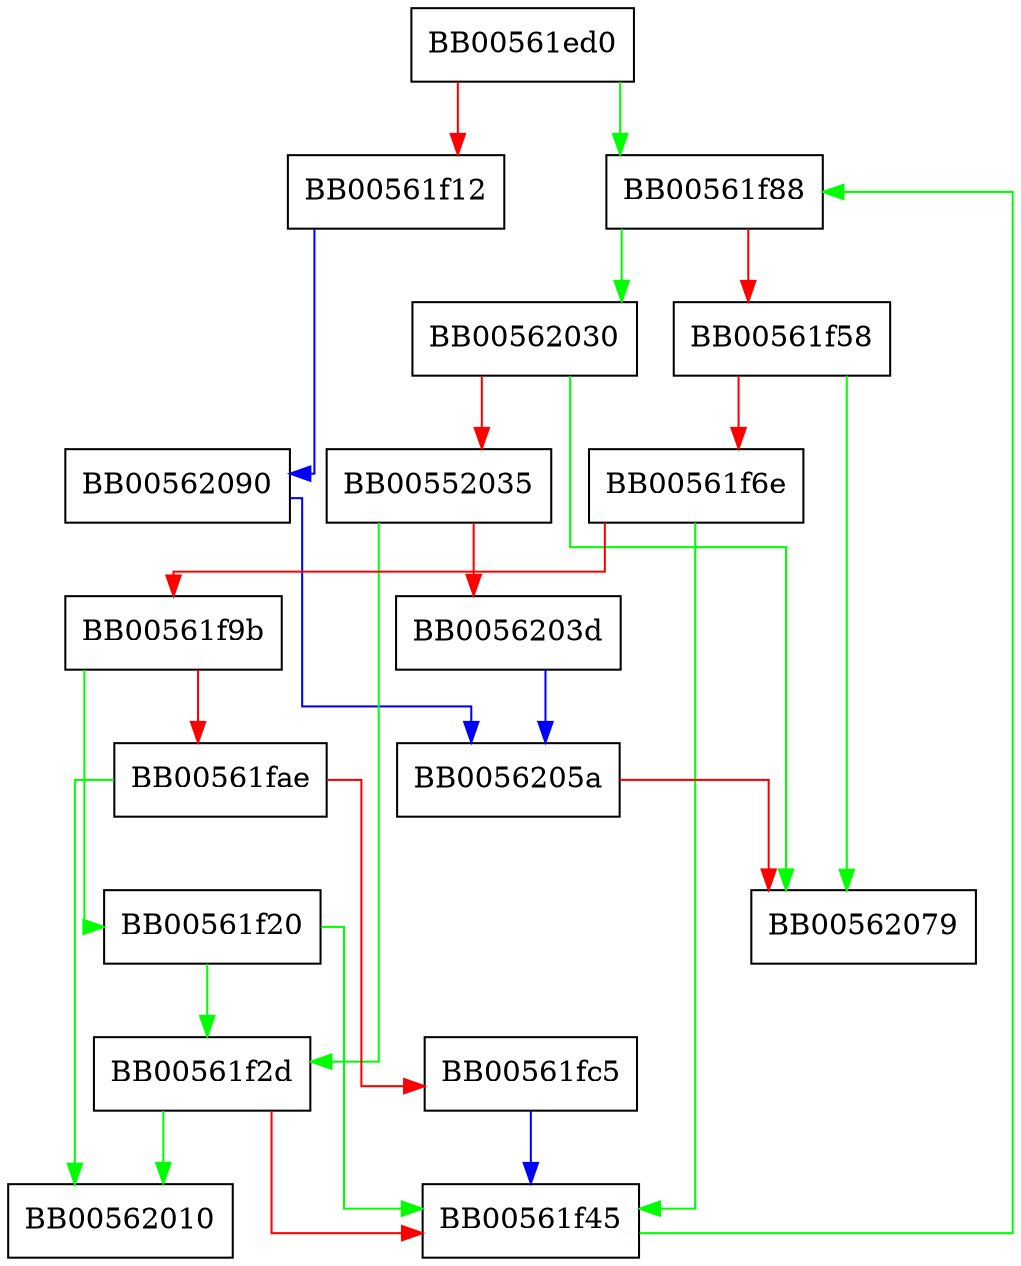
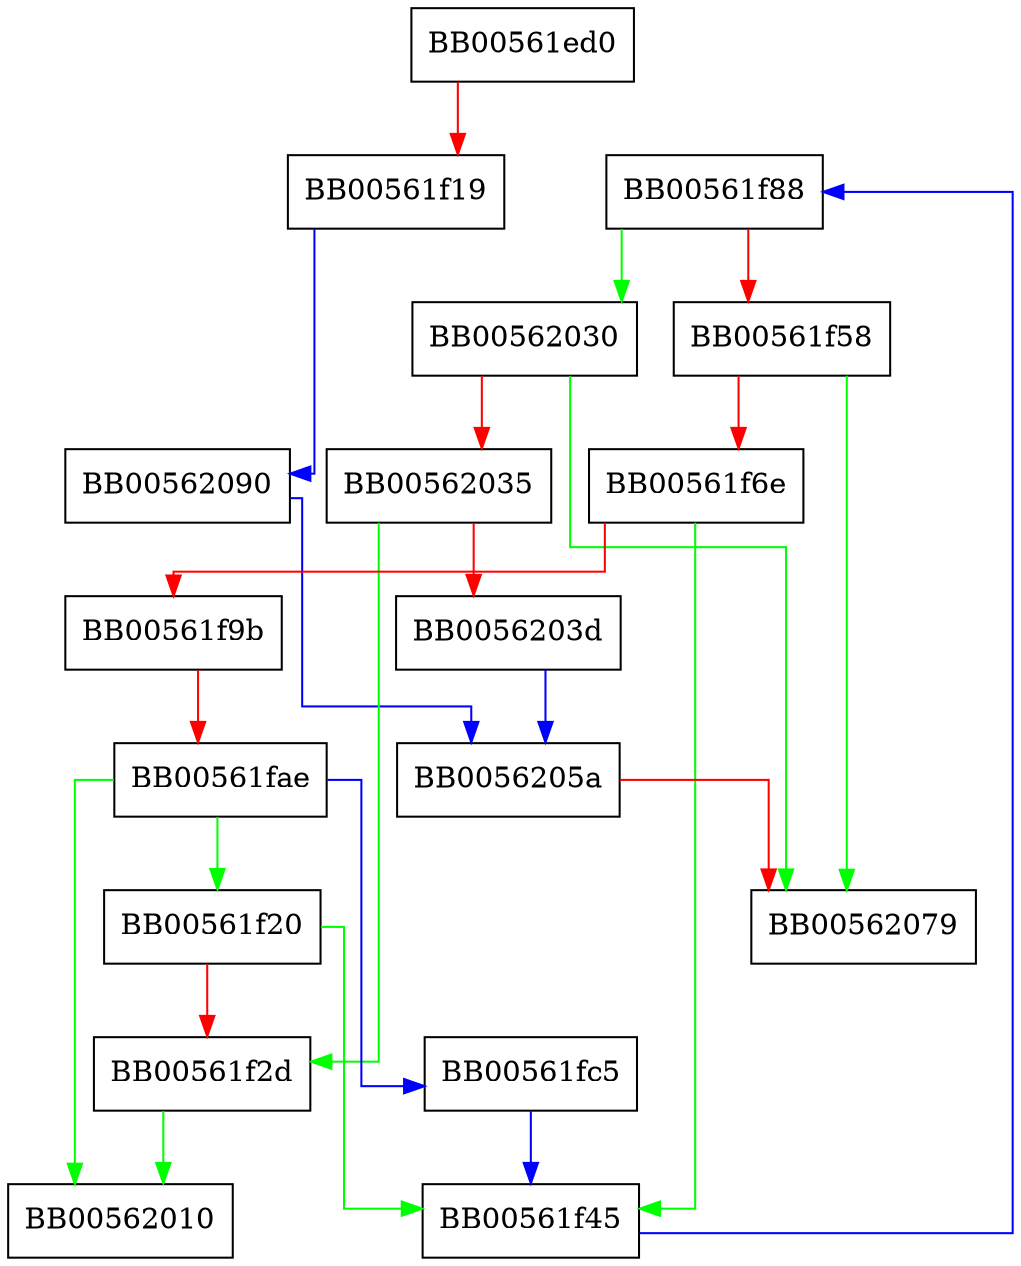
edge "BB00561ed0" -> "BB00561f88": removed
node "BB00561f12": label "BB00561f12" -> "BB00561f19"
node "BB00552035": label "BB00552035" -> "BB00562035"
edge "BB00561f9b" -> "BB00561f20": now "BB00561fae" -> "BB00561f20"
edge "BB00561f45" -> "BB00561f88": color green -> blue
edge "BB00561fae" -> "BB00561fc5": color red -> blue
edge "BB00561f20" -> "BB00561f2d": color green -> red
edge "BB00561f2d" -> "BB00561f45": removed
